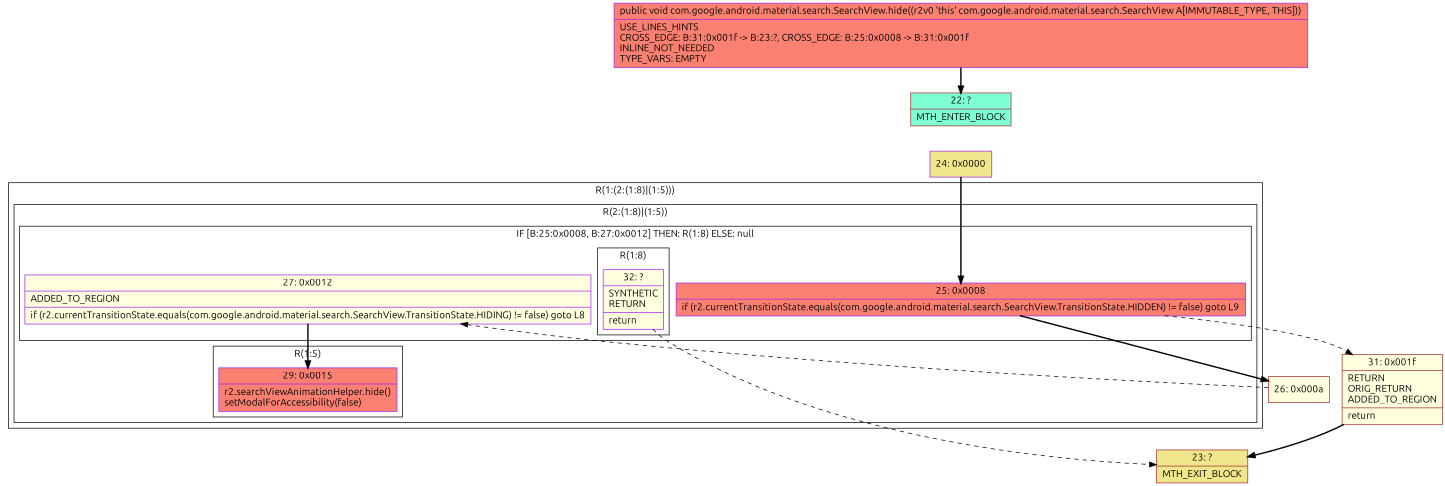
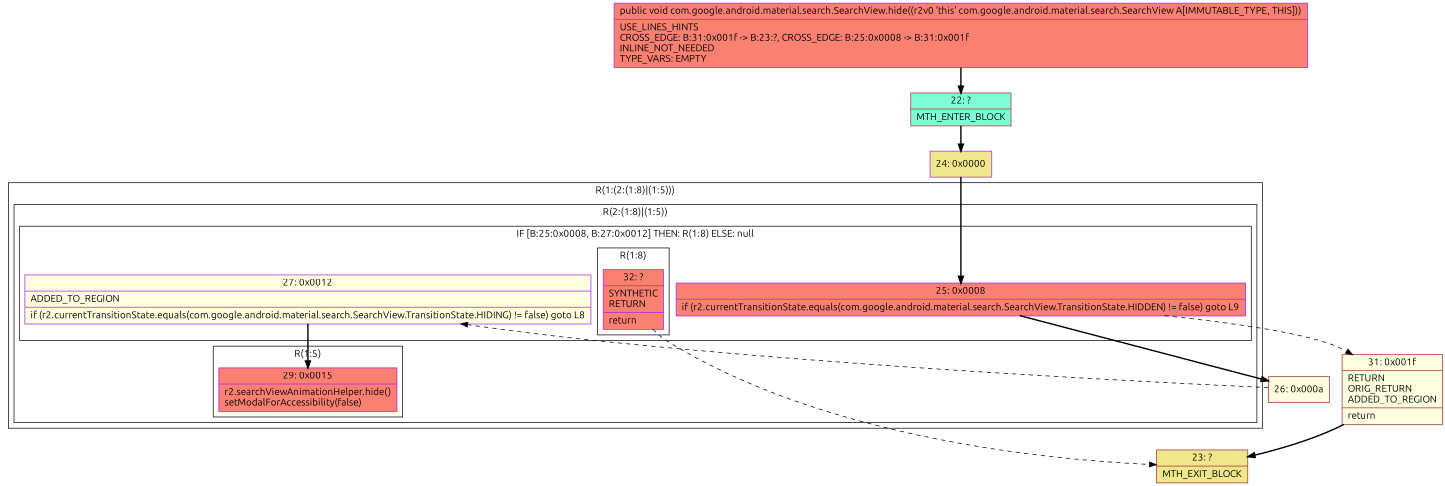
edge "22: ?" -> "24: 0x0000": added
node "32: ?": fillcolor lightyellow -> salmon
